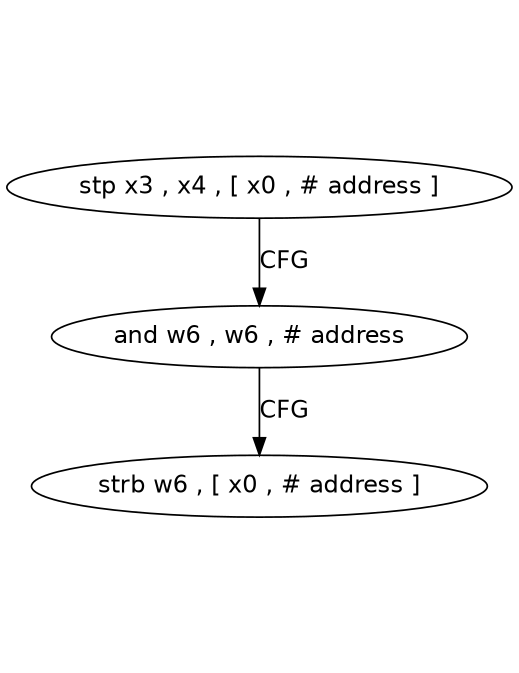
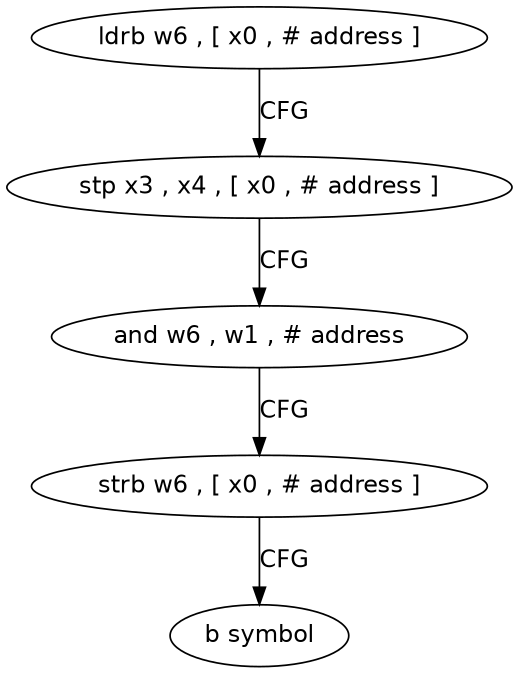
node "ldrb w6 , [ x0 , # address ]": added
node "and w6 , w6 , # address": label "and w6 , w6 , # address" -> "and w6 , w1 , # address"
node "b symbol": added
